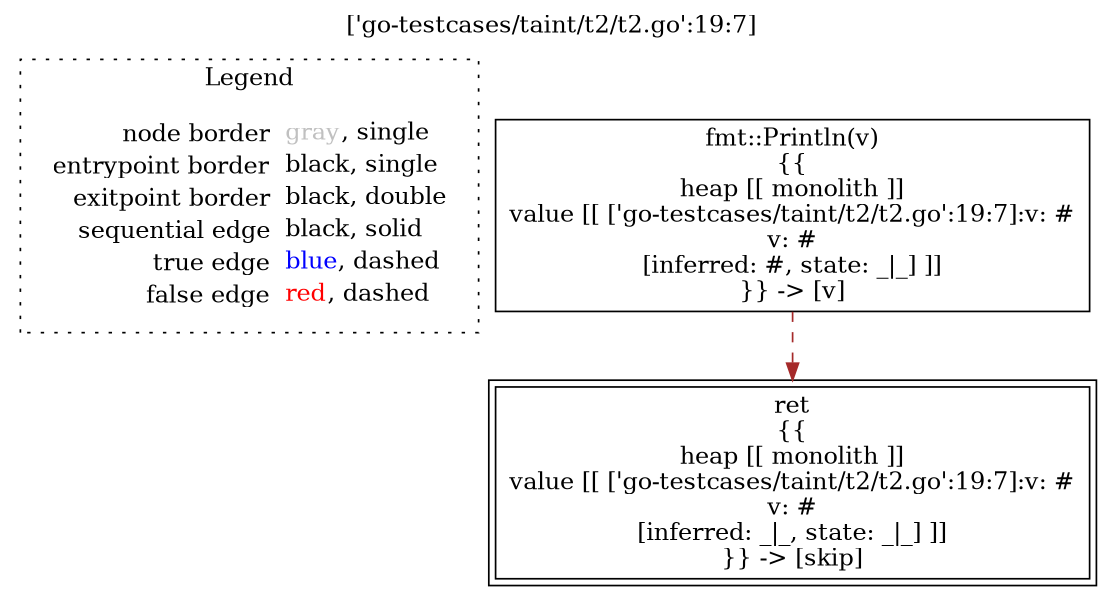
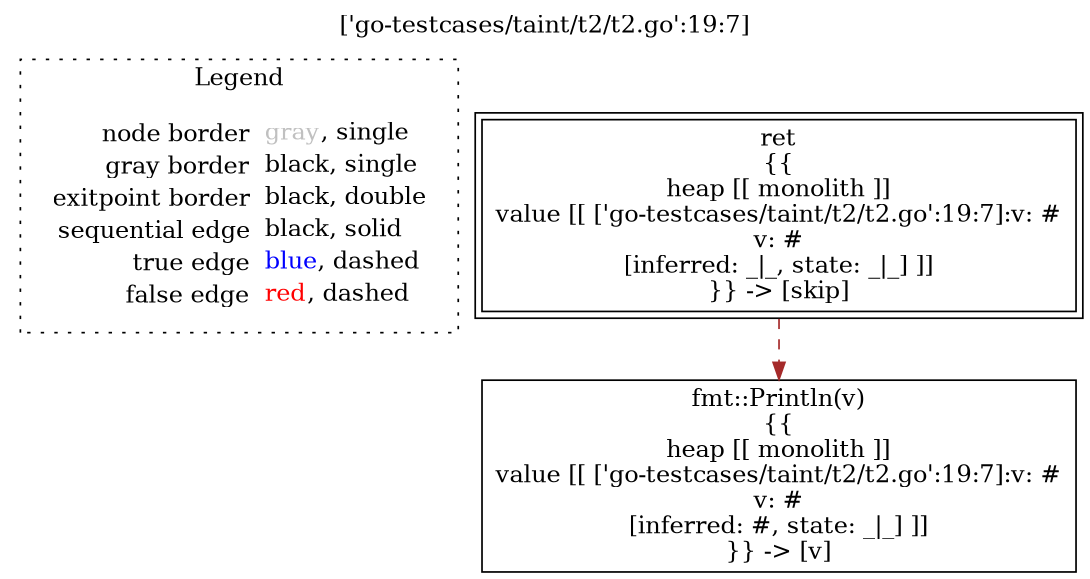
node "node border": text "entrypoint border" -> "gray border"
edge "fmt::Println(v)" -> "ret": reversed
